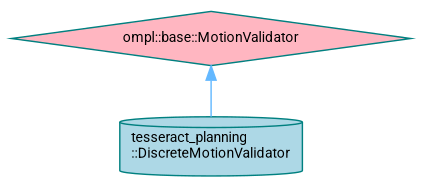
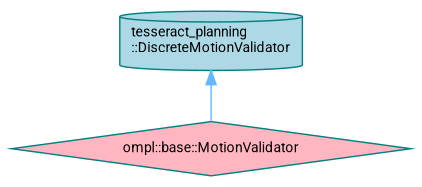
edge "tesseract_planning ::DiscreteMotionValidator" -> "ompl::base::MotionValidator": reversed
